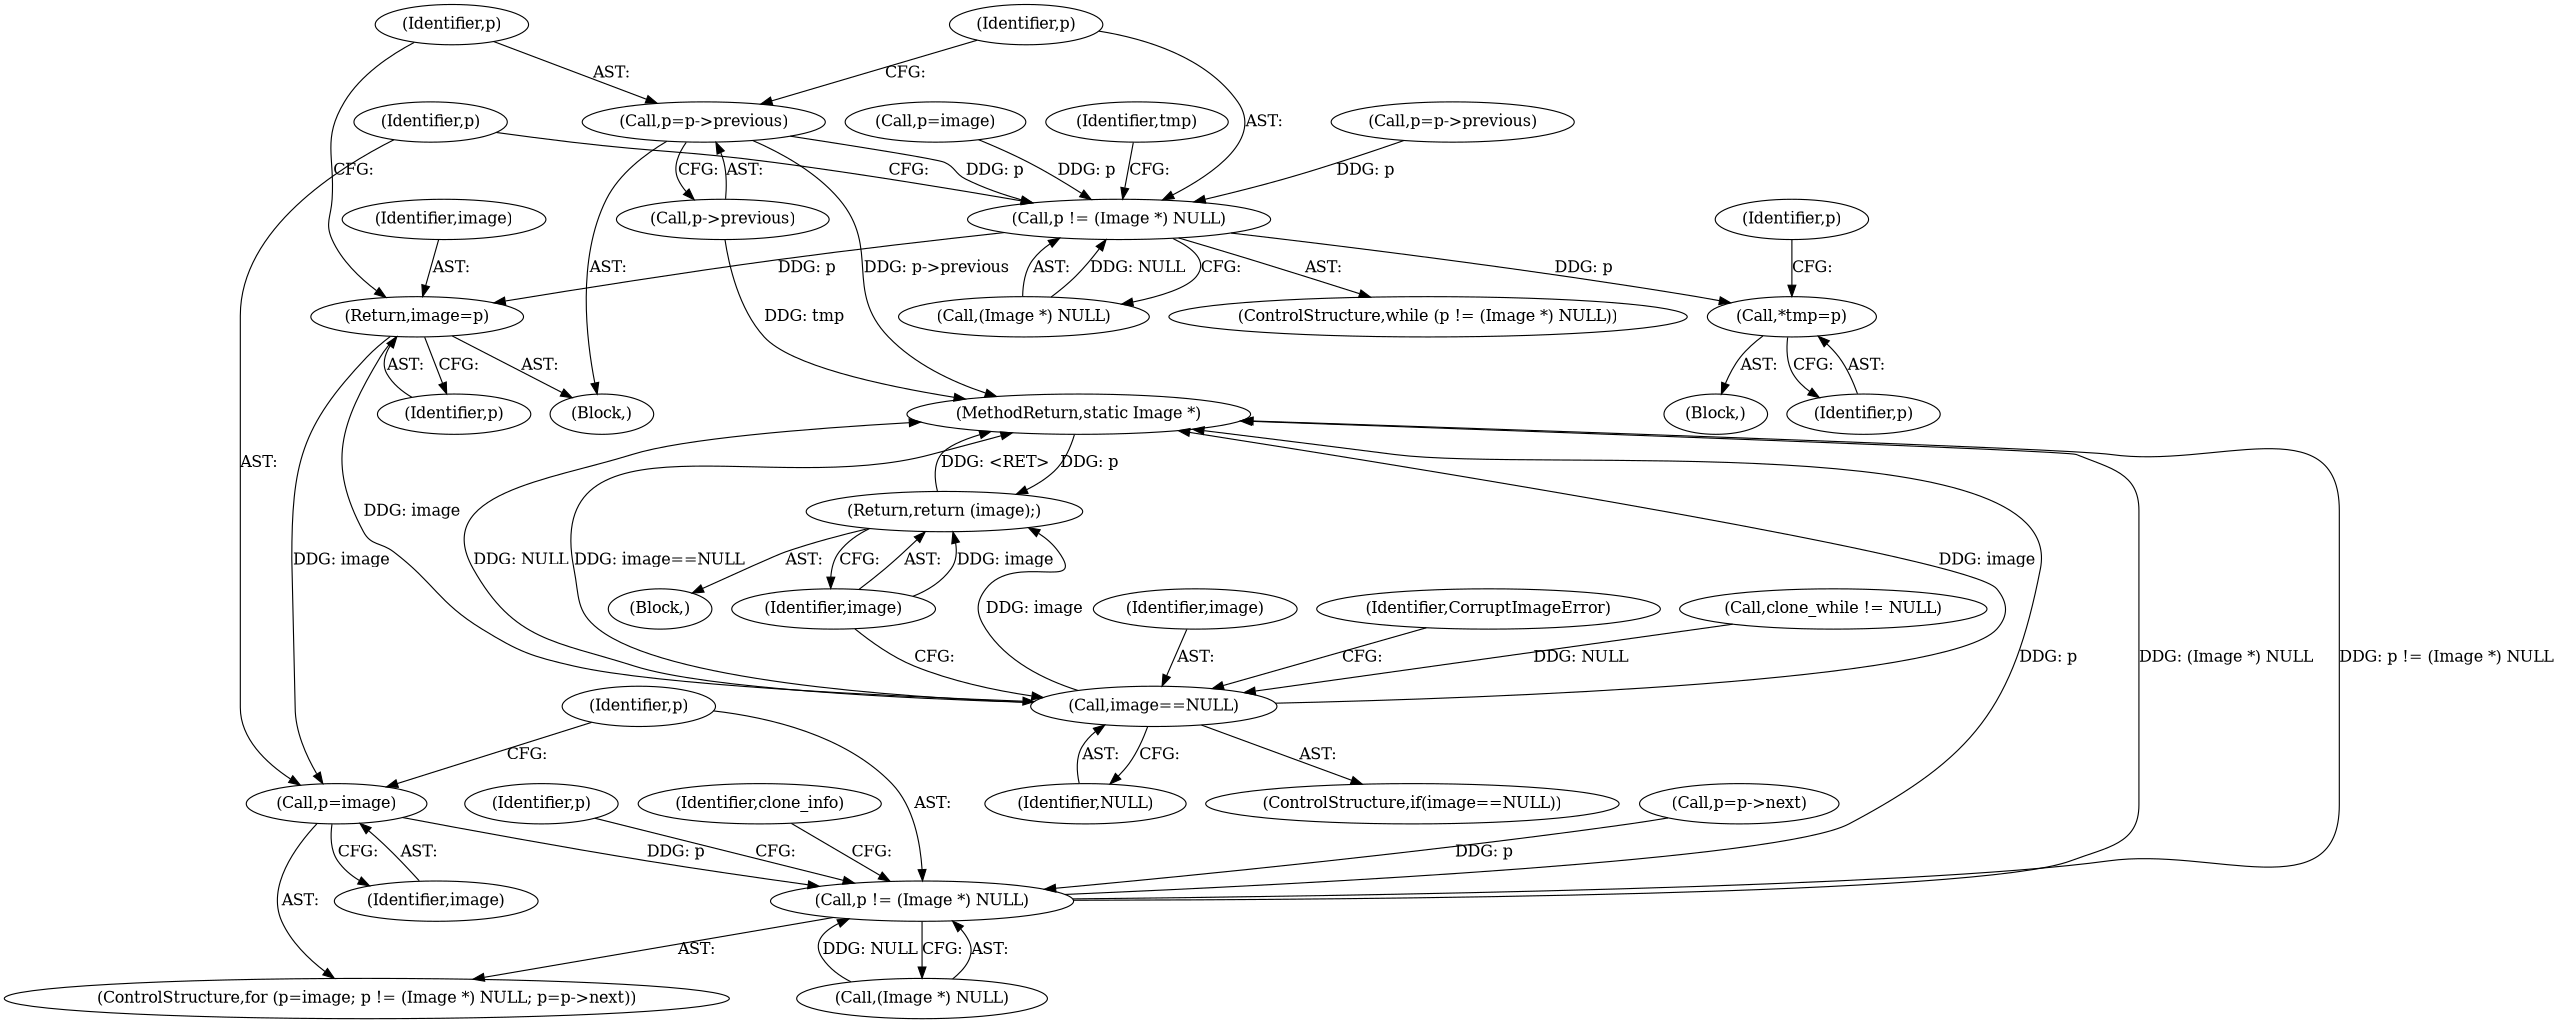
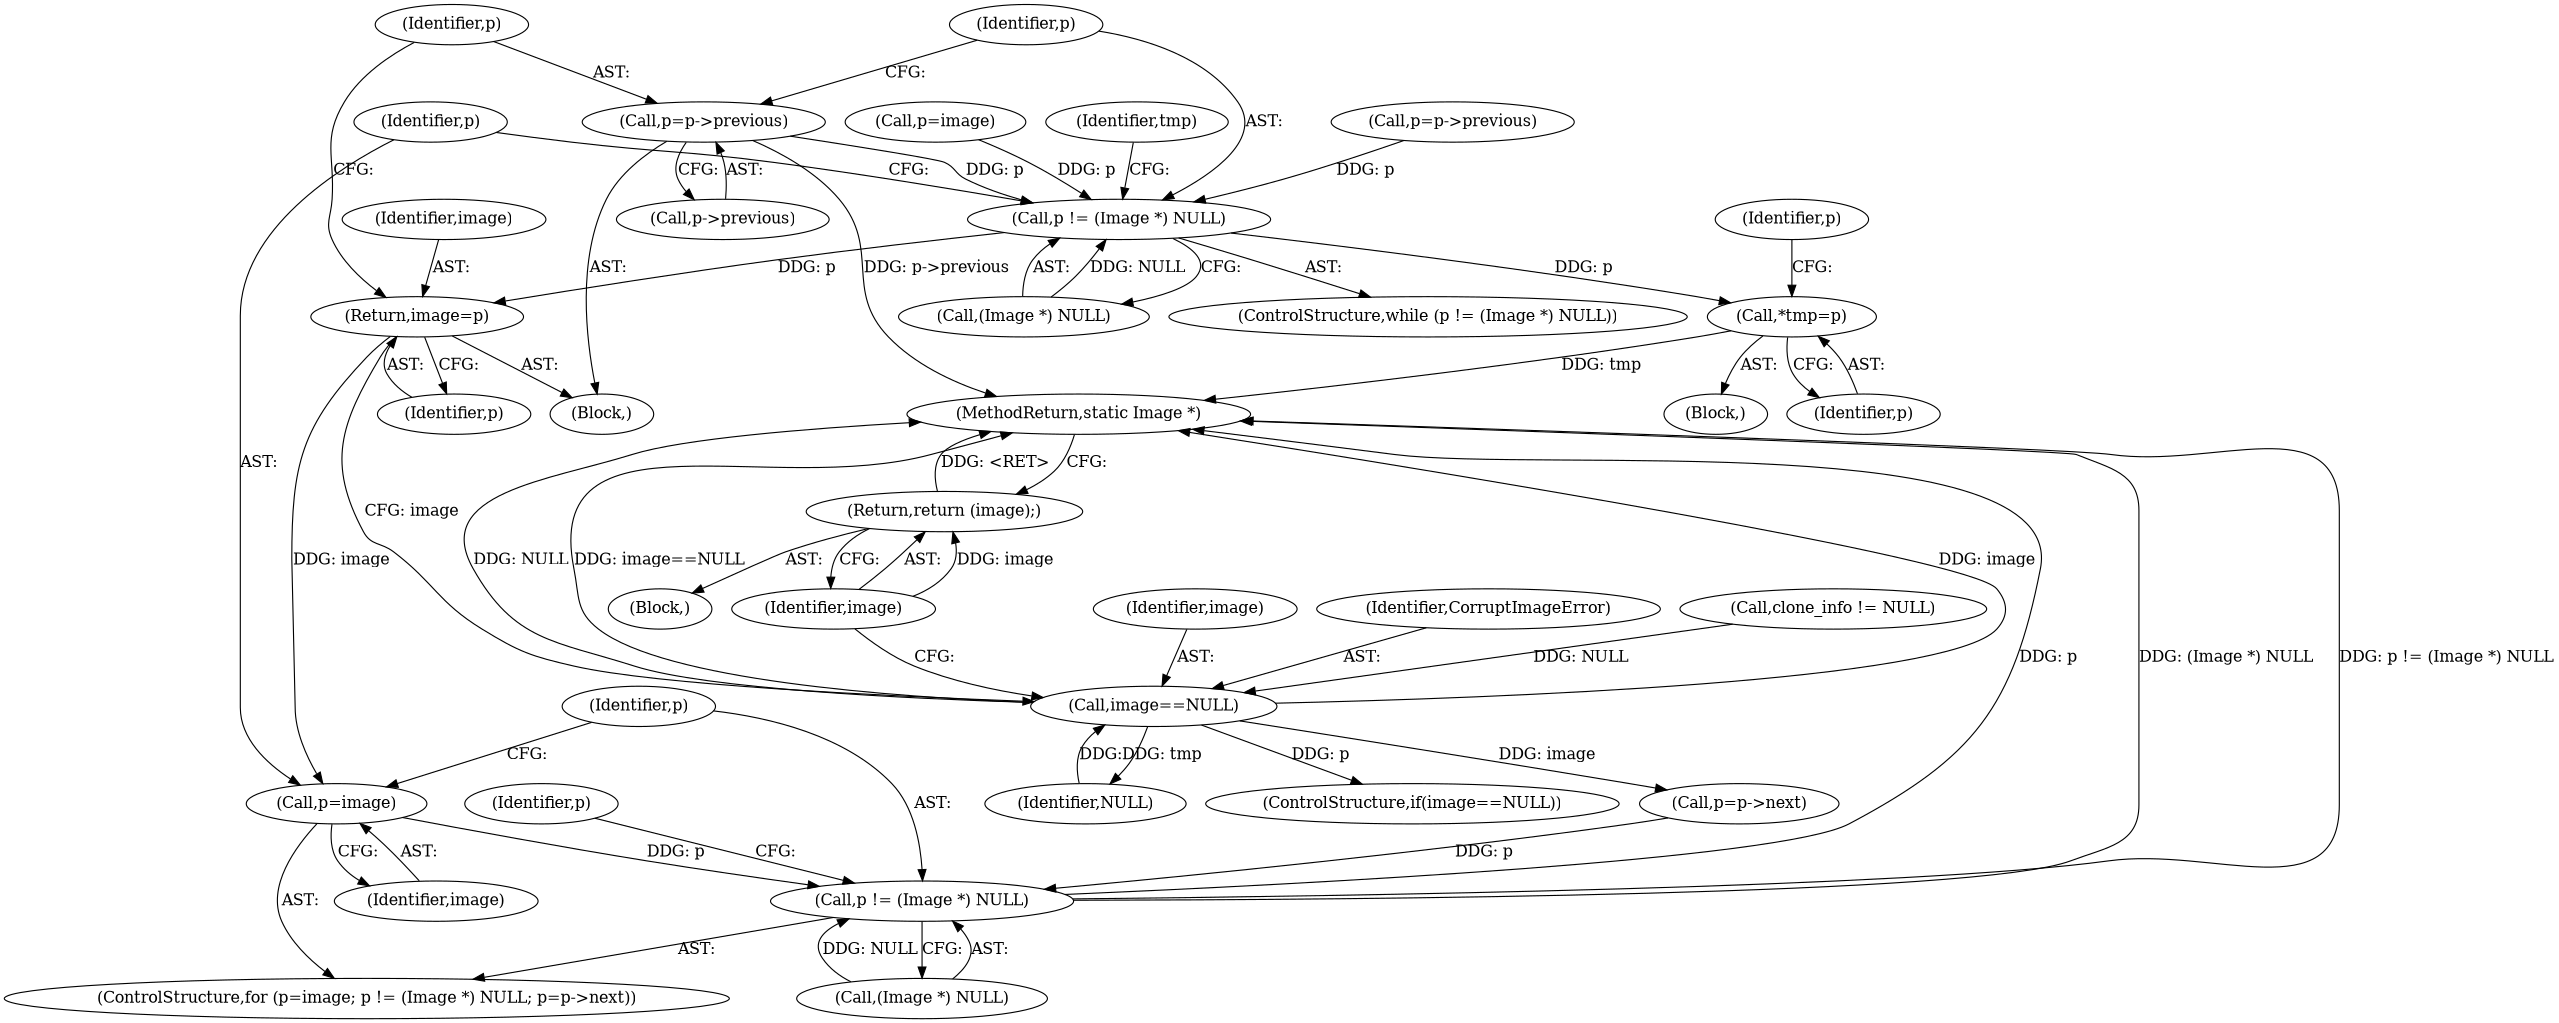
edge "(Call,p->previous)" -> "(MethodReturn,static Image *)": now "(Call,*tmp=p)" -> "(MethodReturn,static Image *)"
edge "(MethodReturn,static Image *)" -> "(Return,return (image);)": label "DDG: p" -> "CFG: "
edge "(Return,image=p)" -> "(Call,image==NULL)": label "DDG: image" -> "CFG: image"
edge "(Call,image==NULL)" -> "(Return,return (image);)": now "(Call,image==NULL)" -> "(Call,p=p->next)"
node "(Call,clone_while != NULL)": label "(Call,clone_while != NULL)" -> "(Call,clone_info != NULL)"
edge "(Identifier,CorruptImageError)" -> "(Call,image==NULL)": label "CFG: " -> "AST: "
edge "(Identifier,NULL)" -> "(Call,image==NULL)": label "AST: " -> "DDG: "
edge "(Call,image==NULL)" -> "(Identifier,NULL)": label "CFG: " -> "DDG: tmp"
edge "(Call,image==NULL)" -> "(ControlStructure,if(image==NULL))": label "AST: " -> "DDG: p"
node "(Identifier,clone_info)": removed
